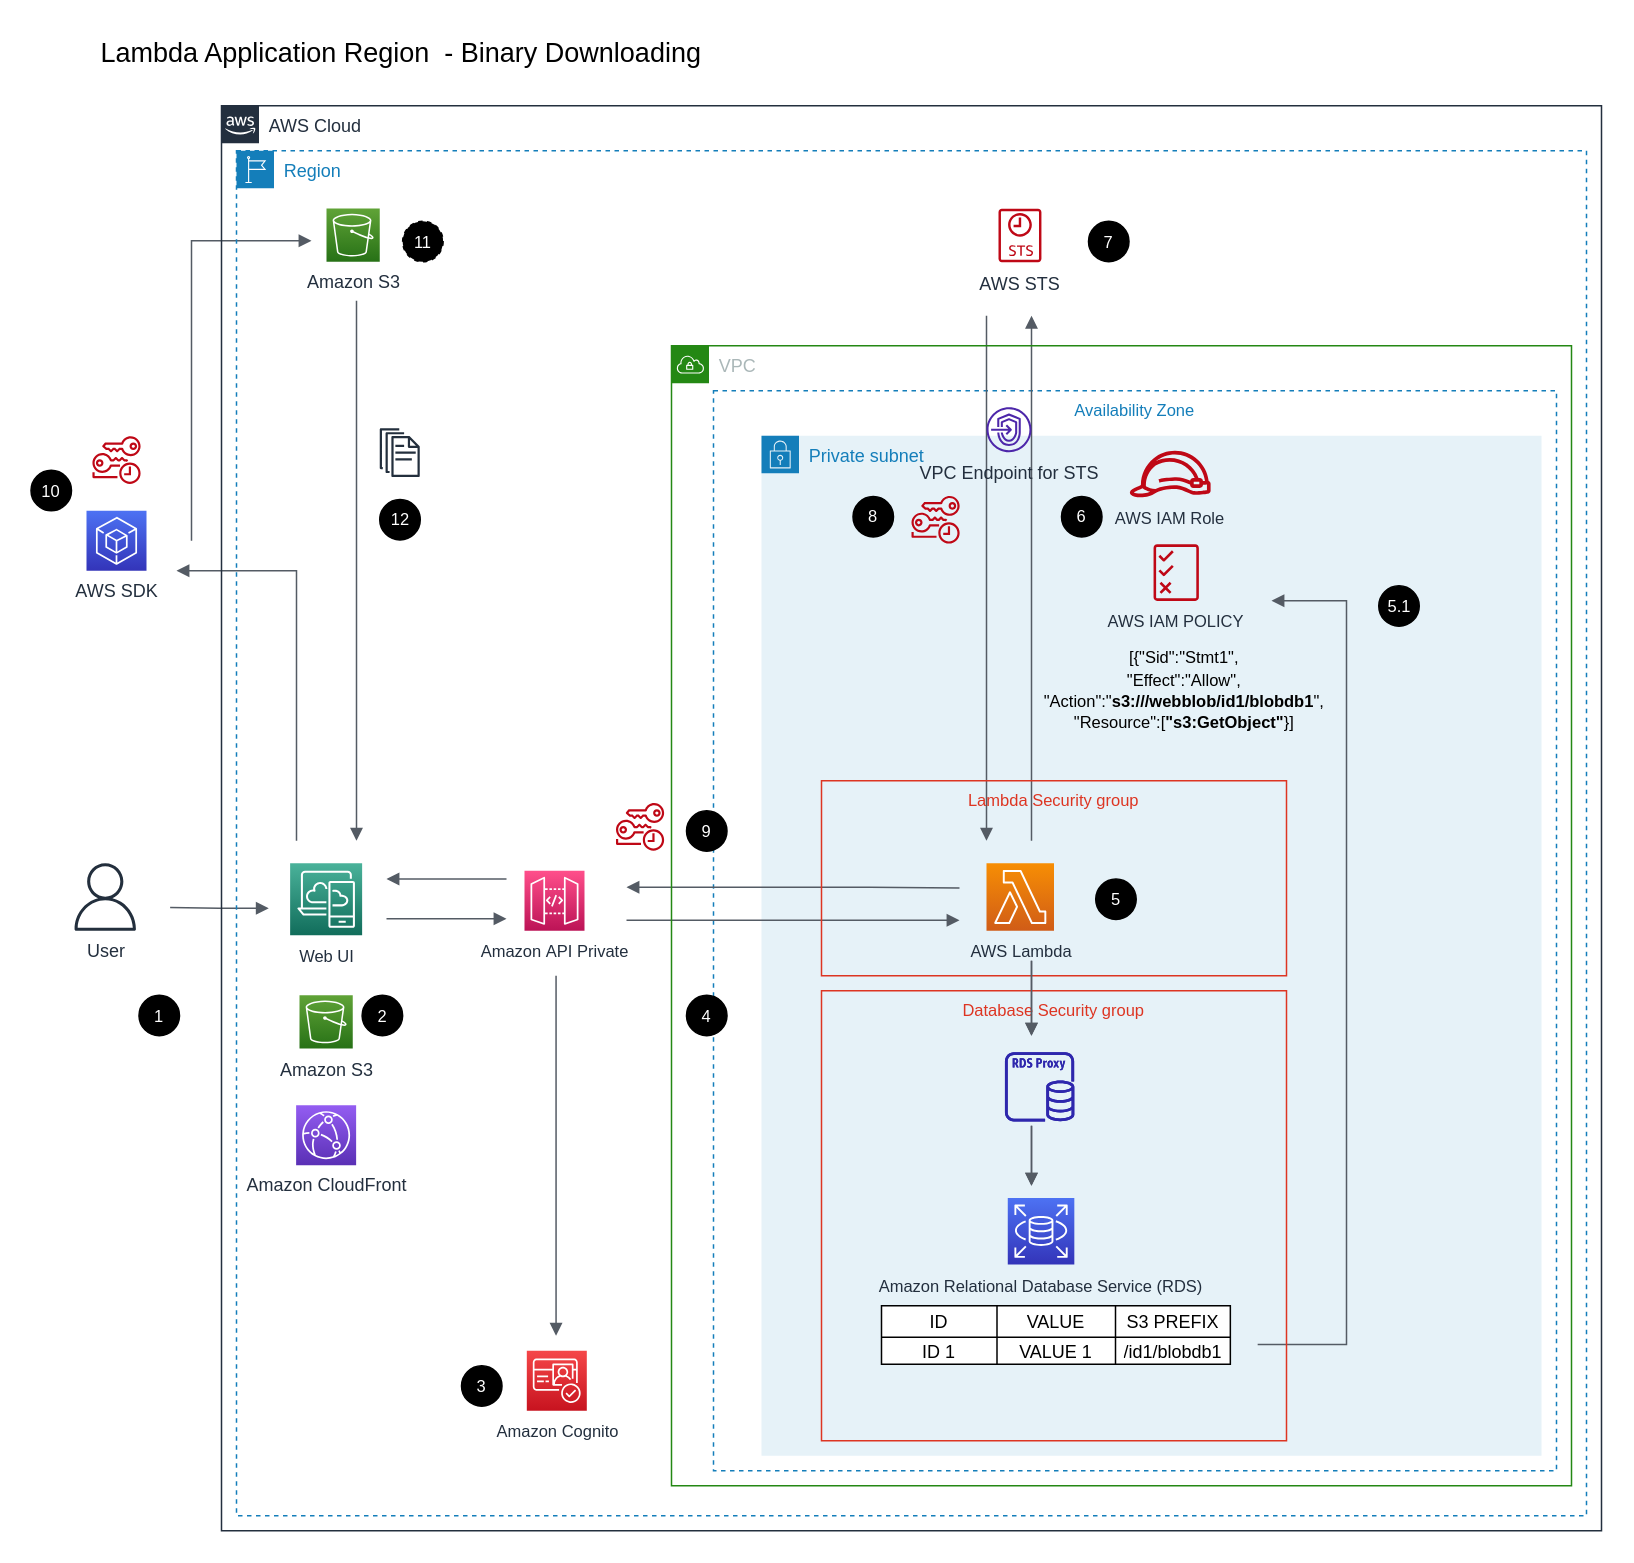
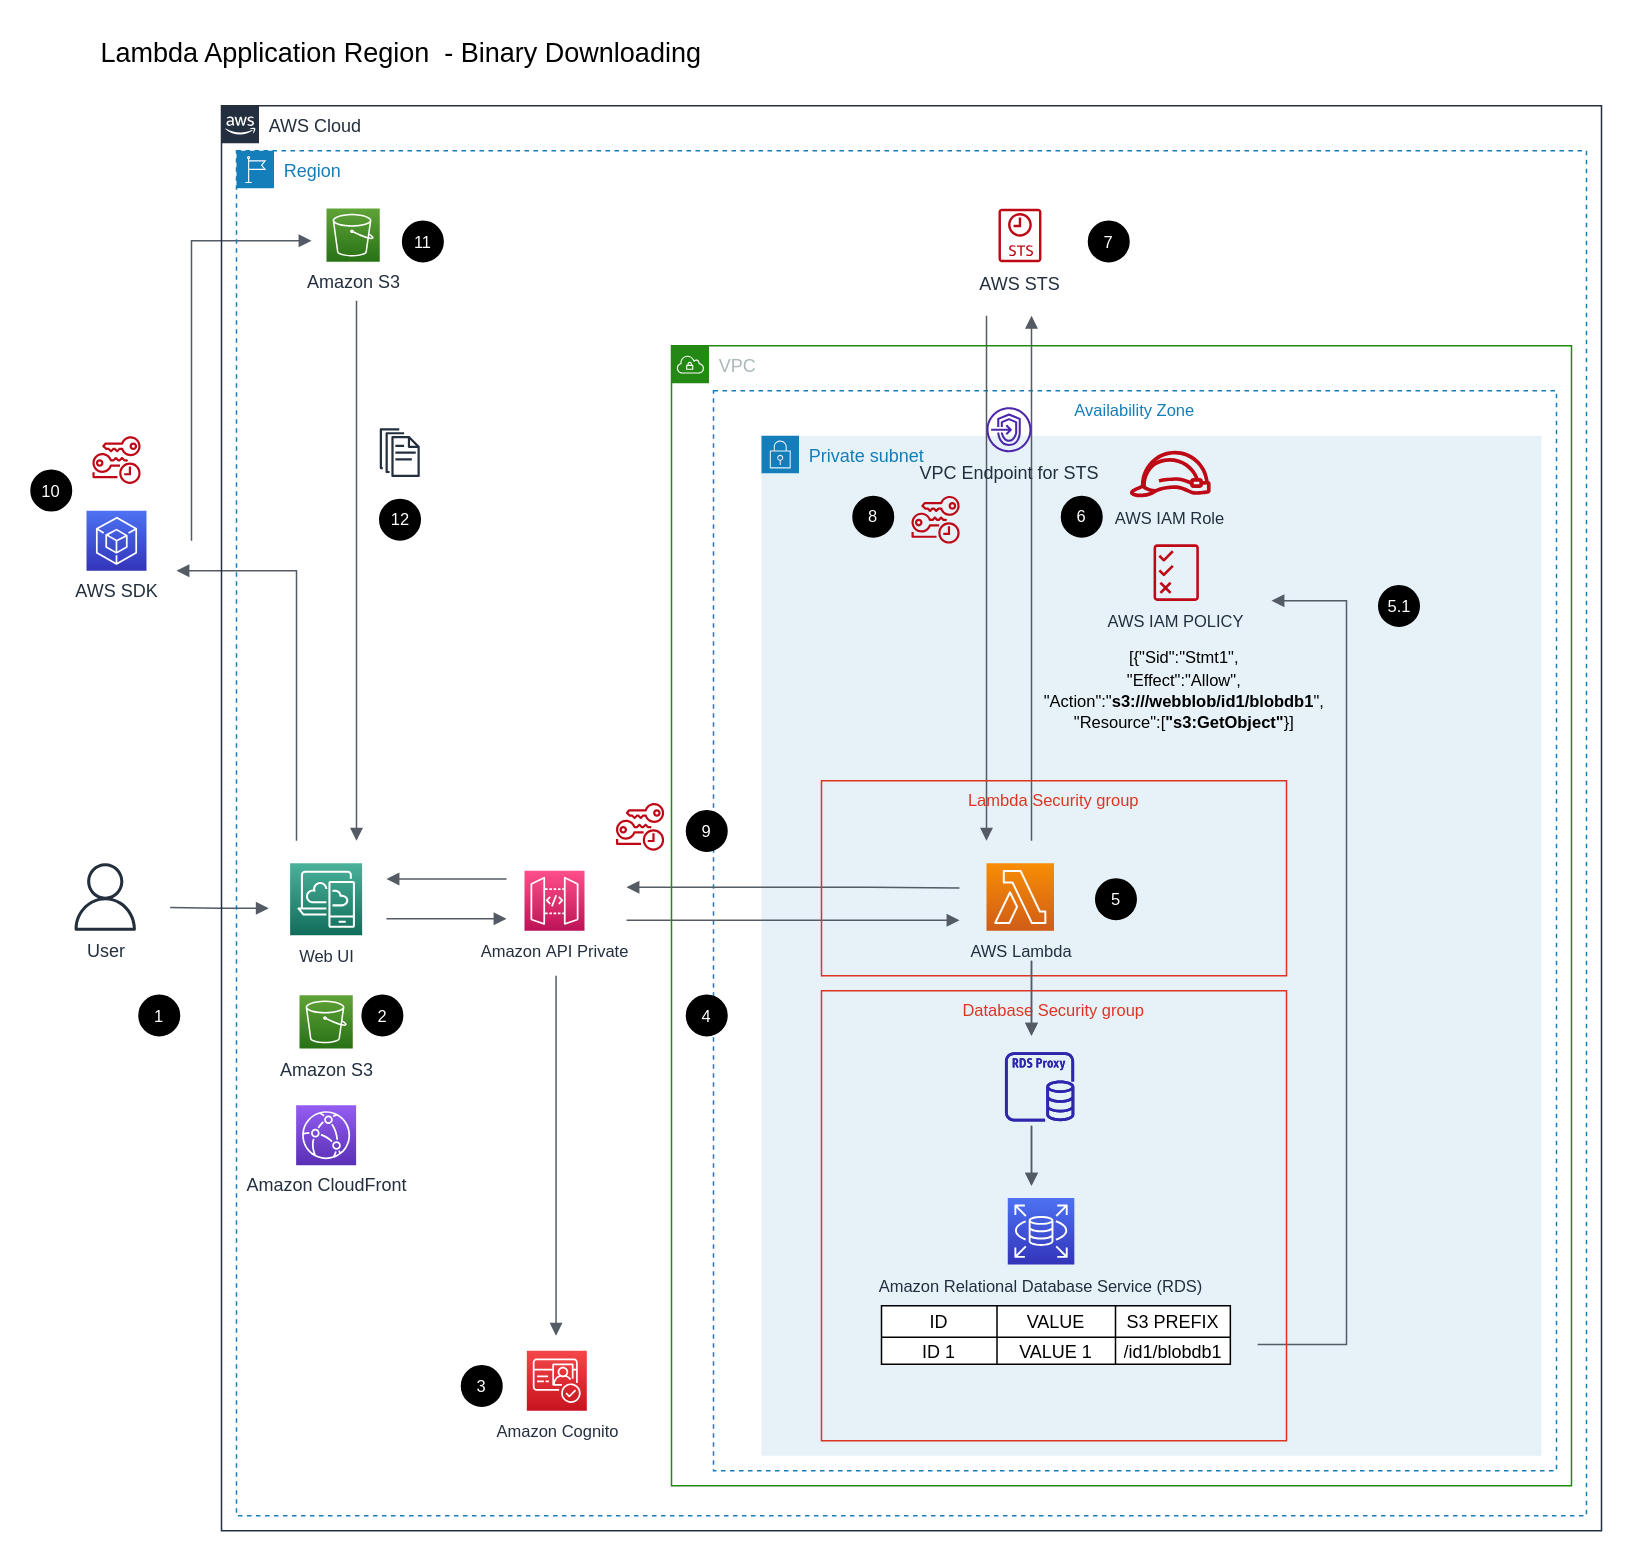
node "11": style dashed -> solid
